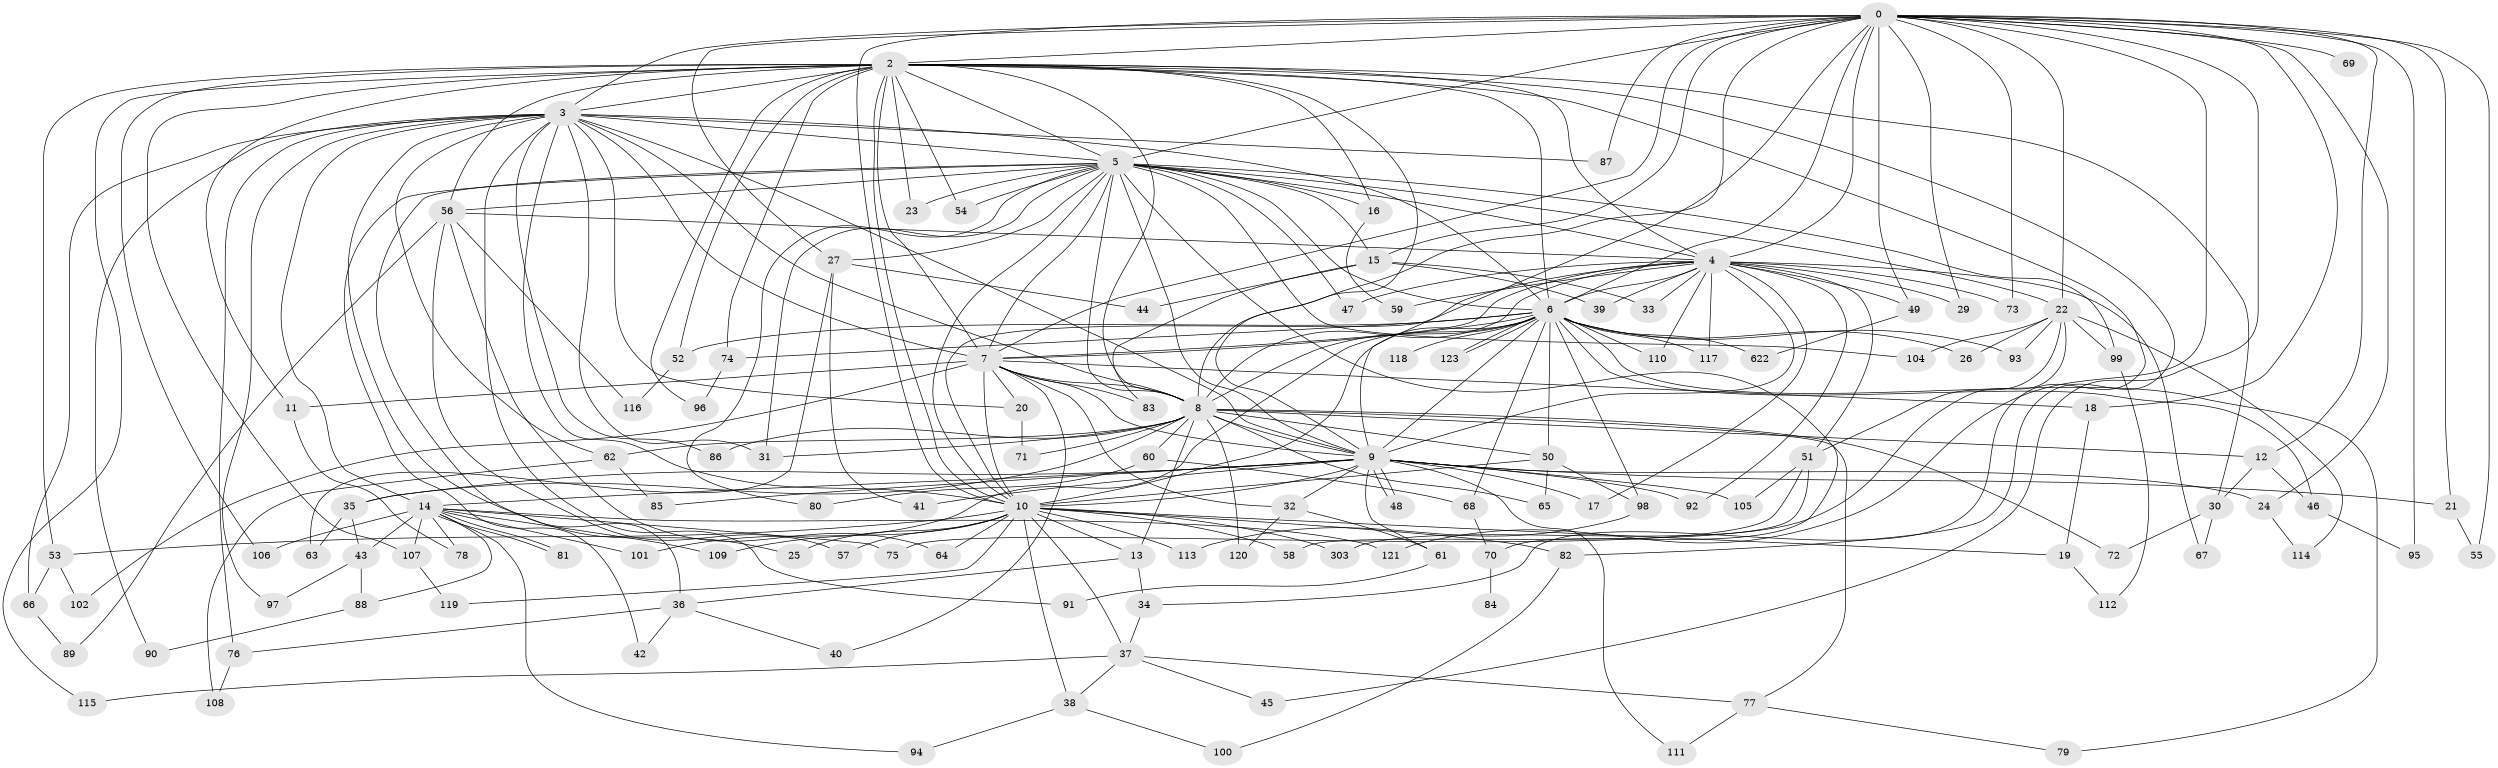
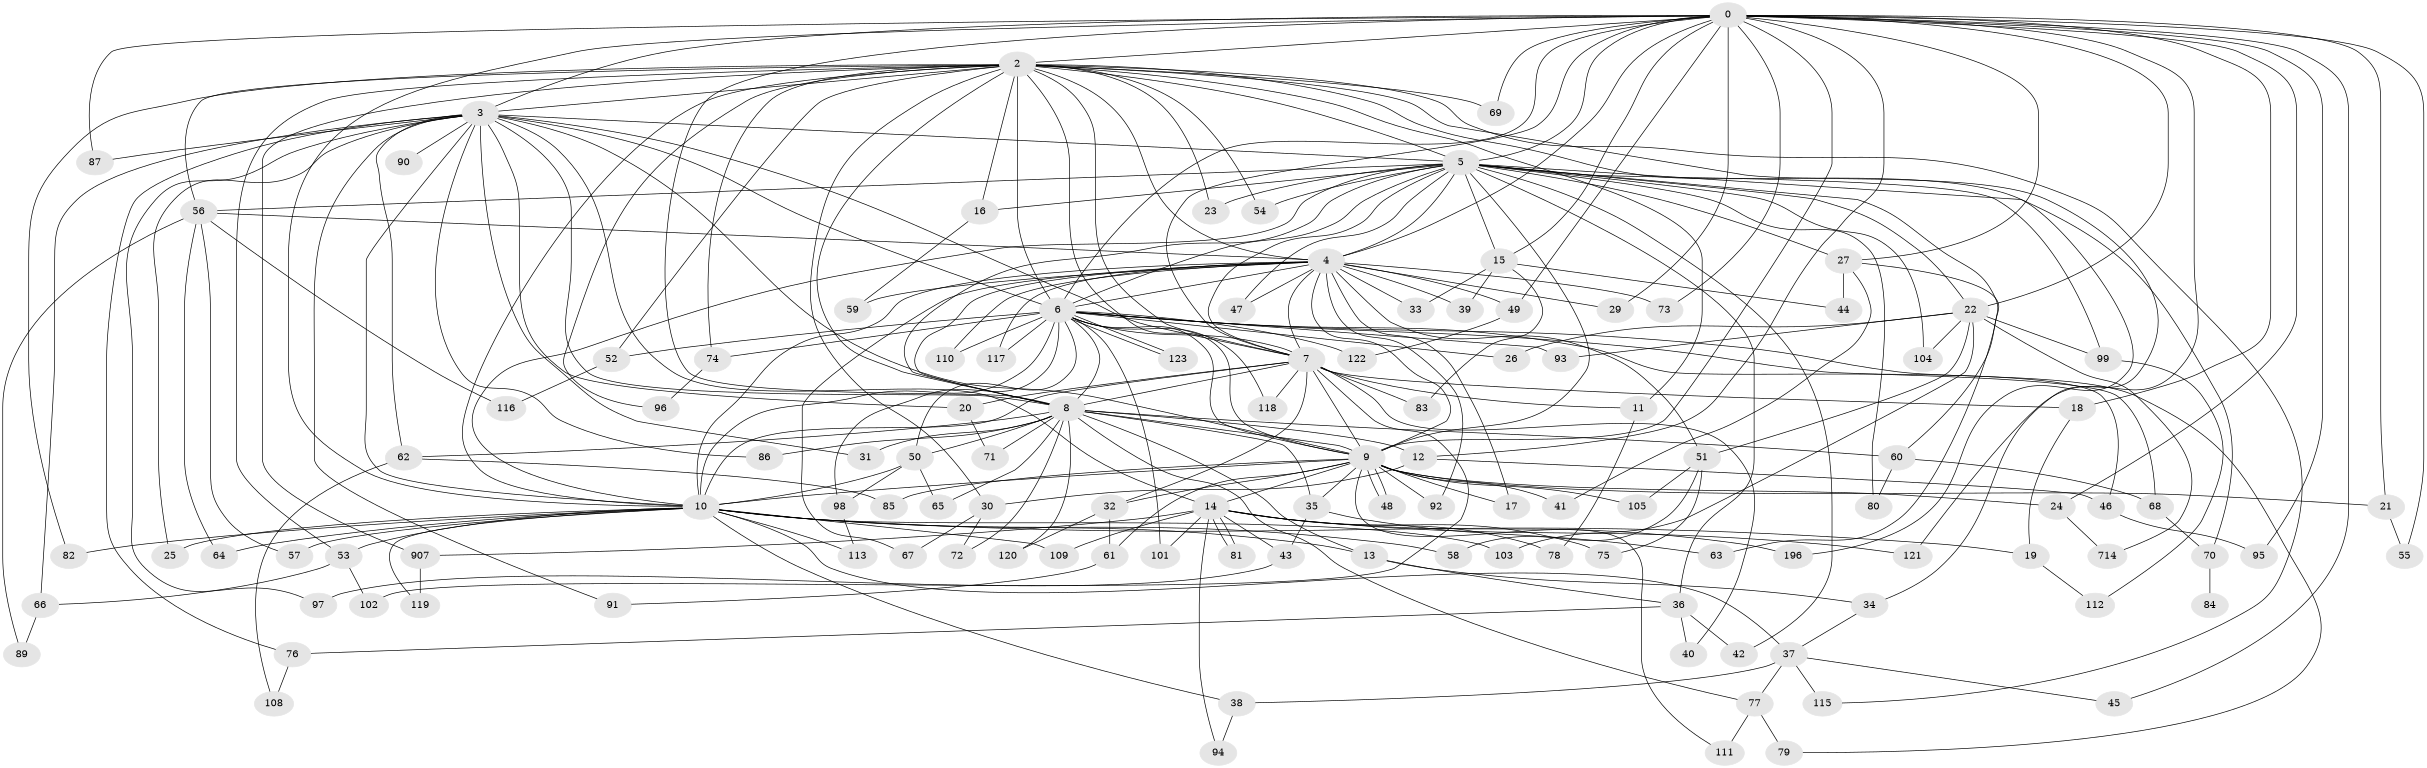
edge "2" -- "69": added
edge "5" -- "31": now "5" -- "60"
node "622": label "622" -> "122"
edge "7" -- "118": added
node "106": label "106" -> "196"
node "107": label "107" -> "907"
node "303": label "303" -> "103"
node "114": label "114" -> "714"
node "88": removed
node "100": removed
